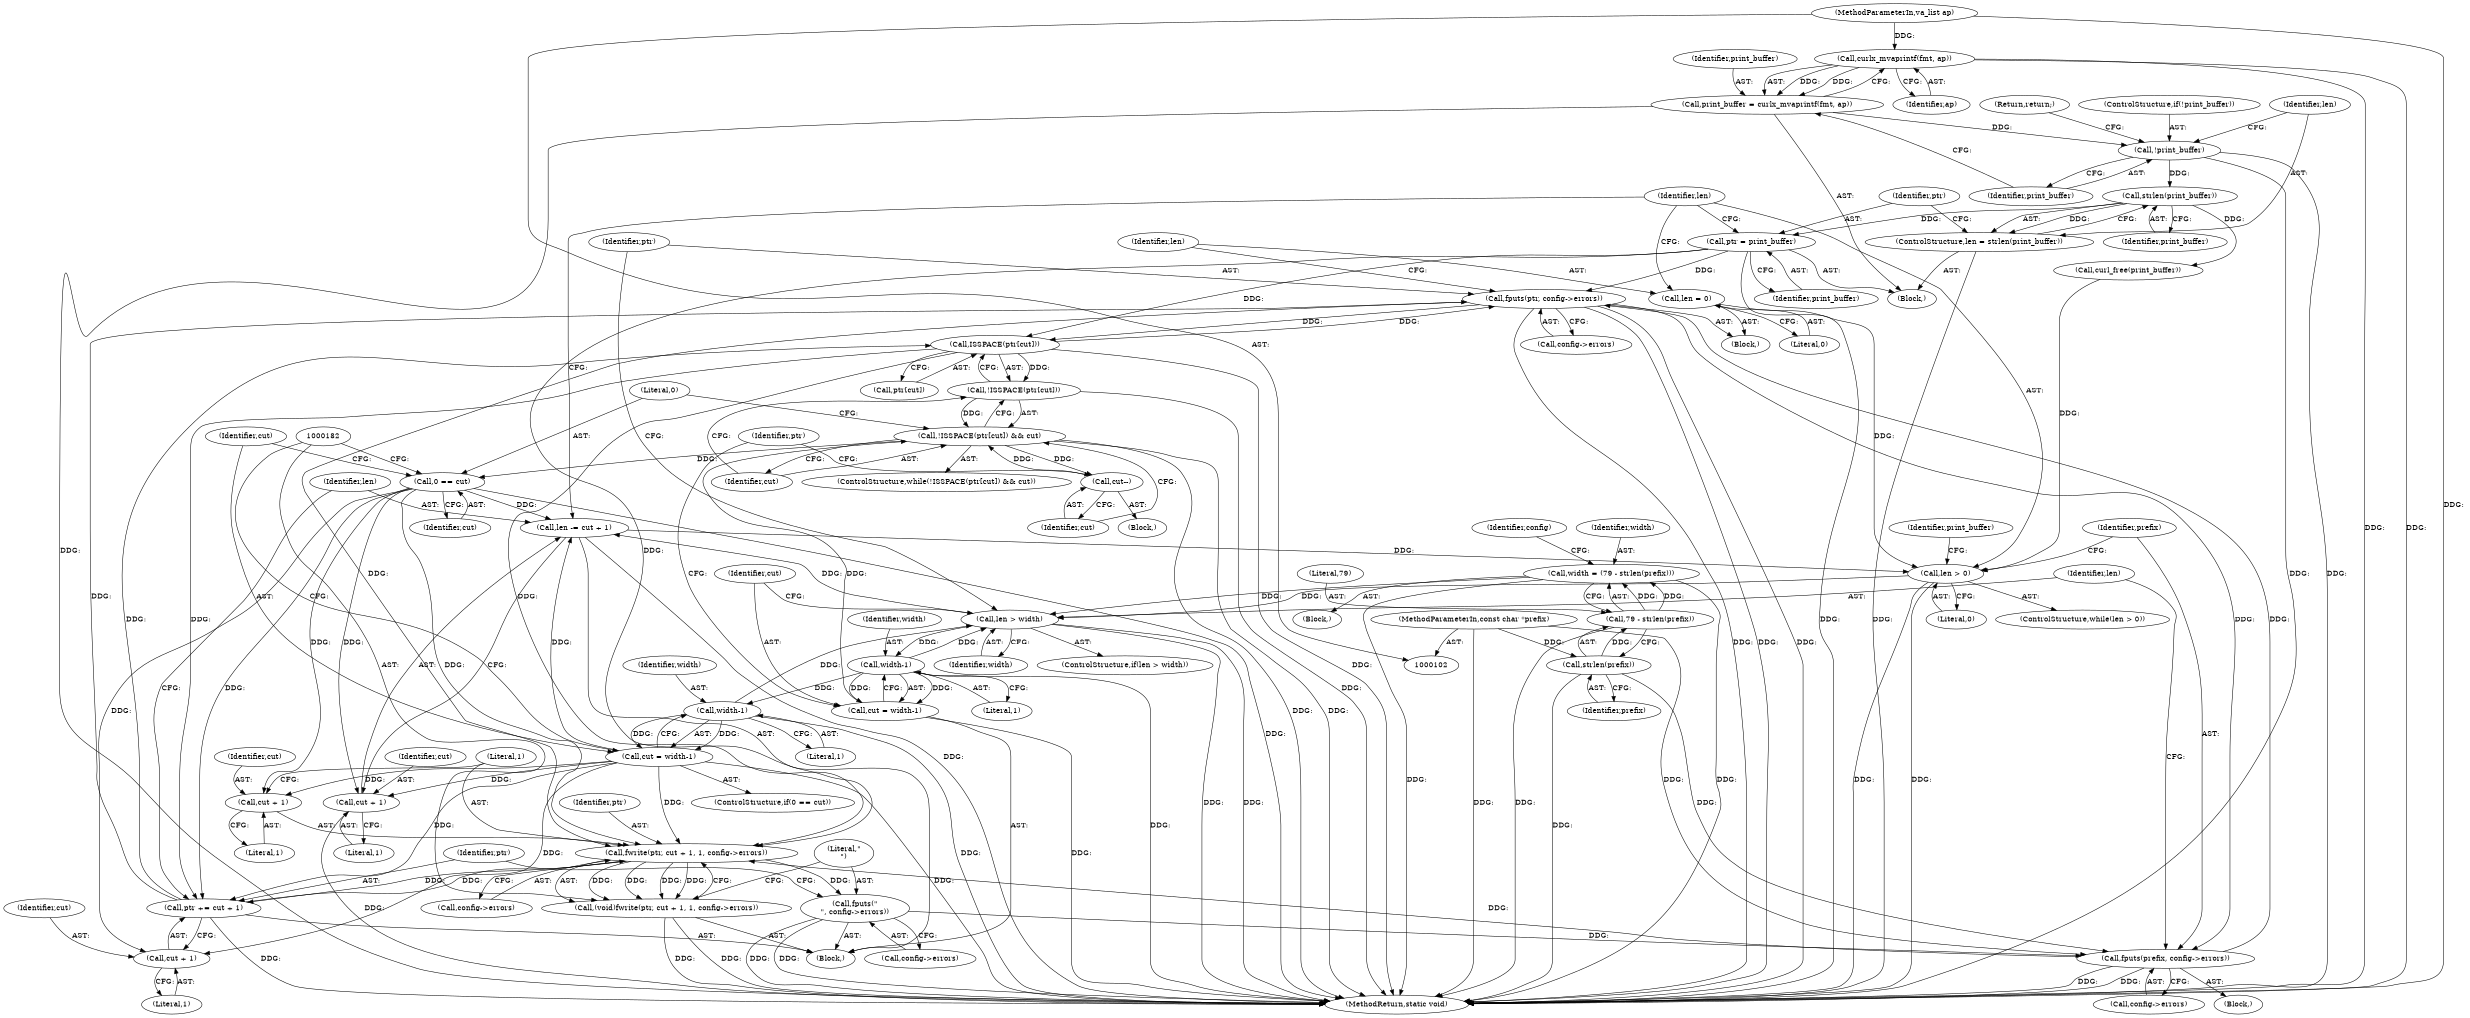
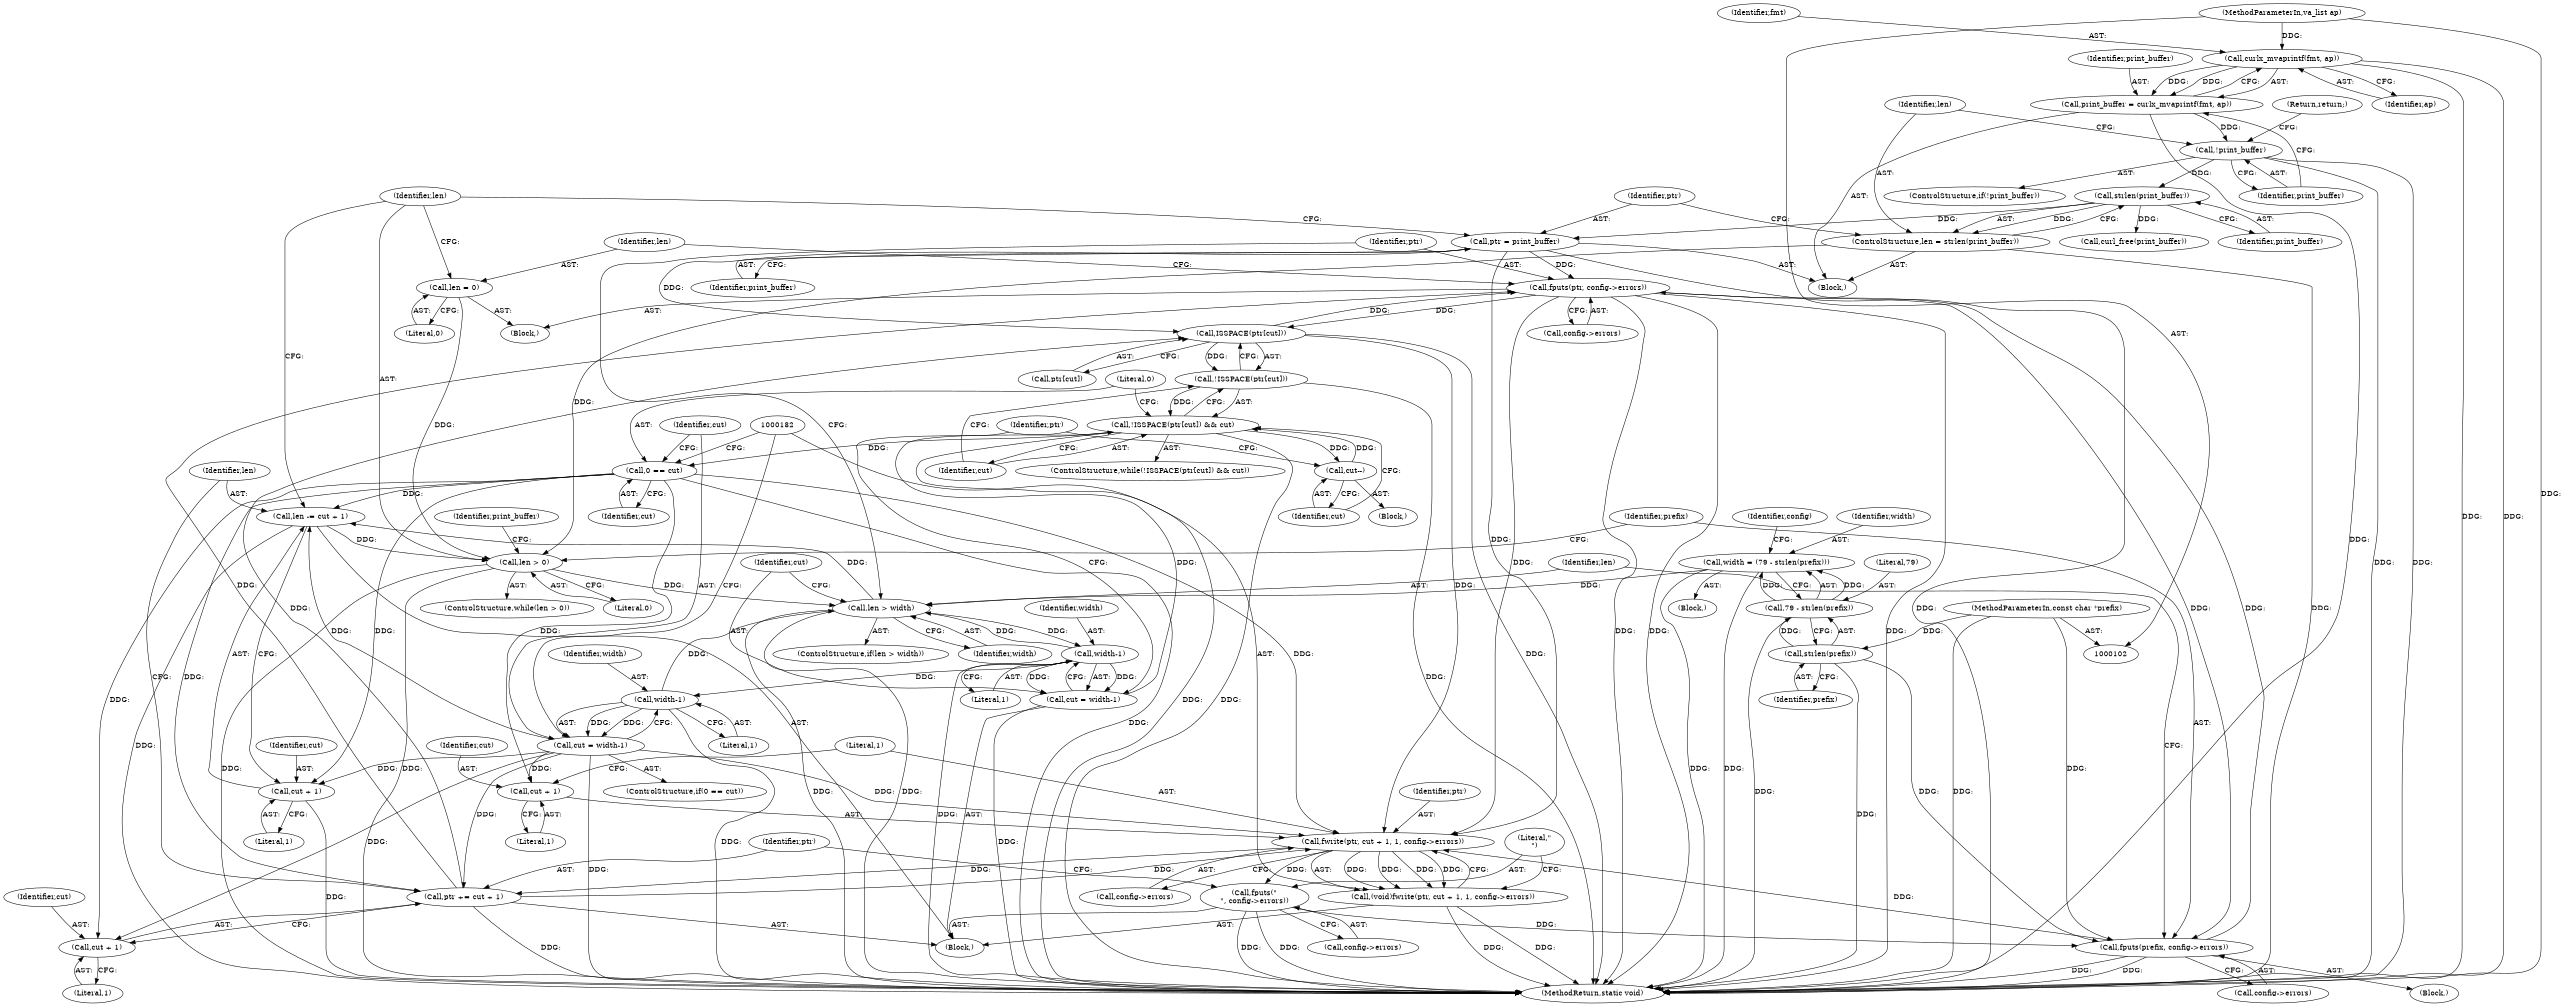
node "(Identifier,fmt)": added
edge "(ControlStructure,if(!print_buffer))" -> "(Call,!print_buffer)": reversed
edge "(Call,ISSPACE(ptr[cut]))" -> "(Call,ptr += cut + 1)": removed, label "DDG:"
edge "(Call,curl_free(print_buffer))" -> "(Call,len > 0)": now "(ControlStructure,len = strlen(print_buffer))" -> "(Call,len > 0)"
